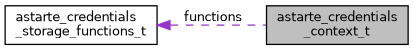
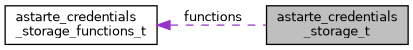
node "astarte_credentials _context_t": label "astarte_credentials _context_t" -> "astarte_credentials _storage_t"
